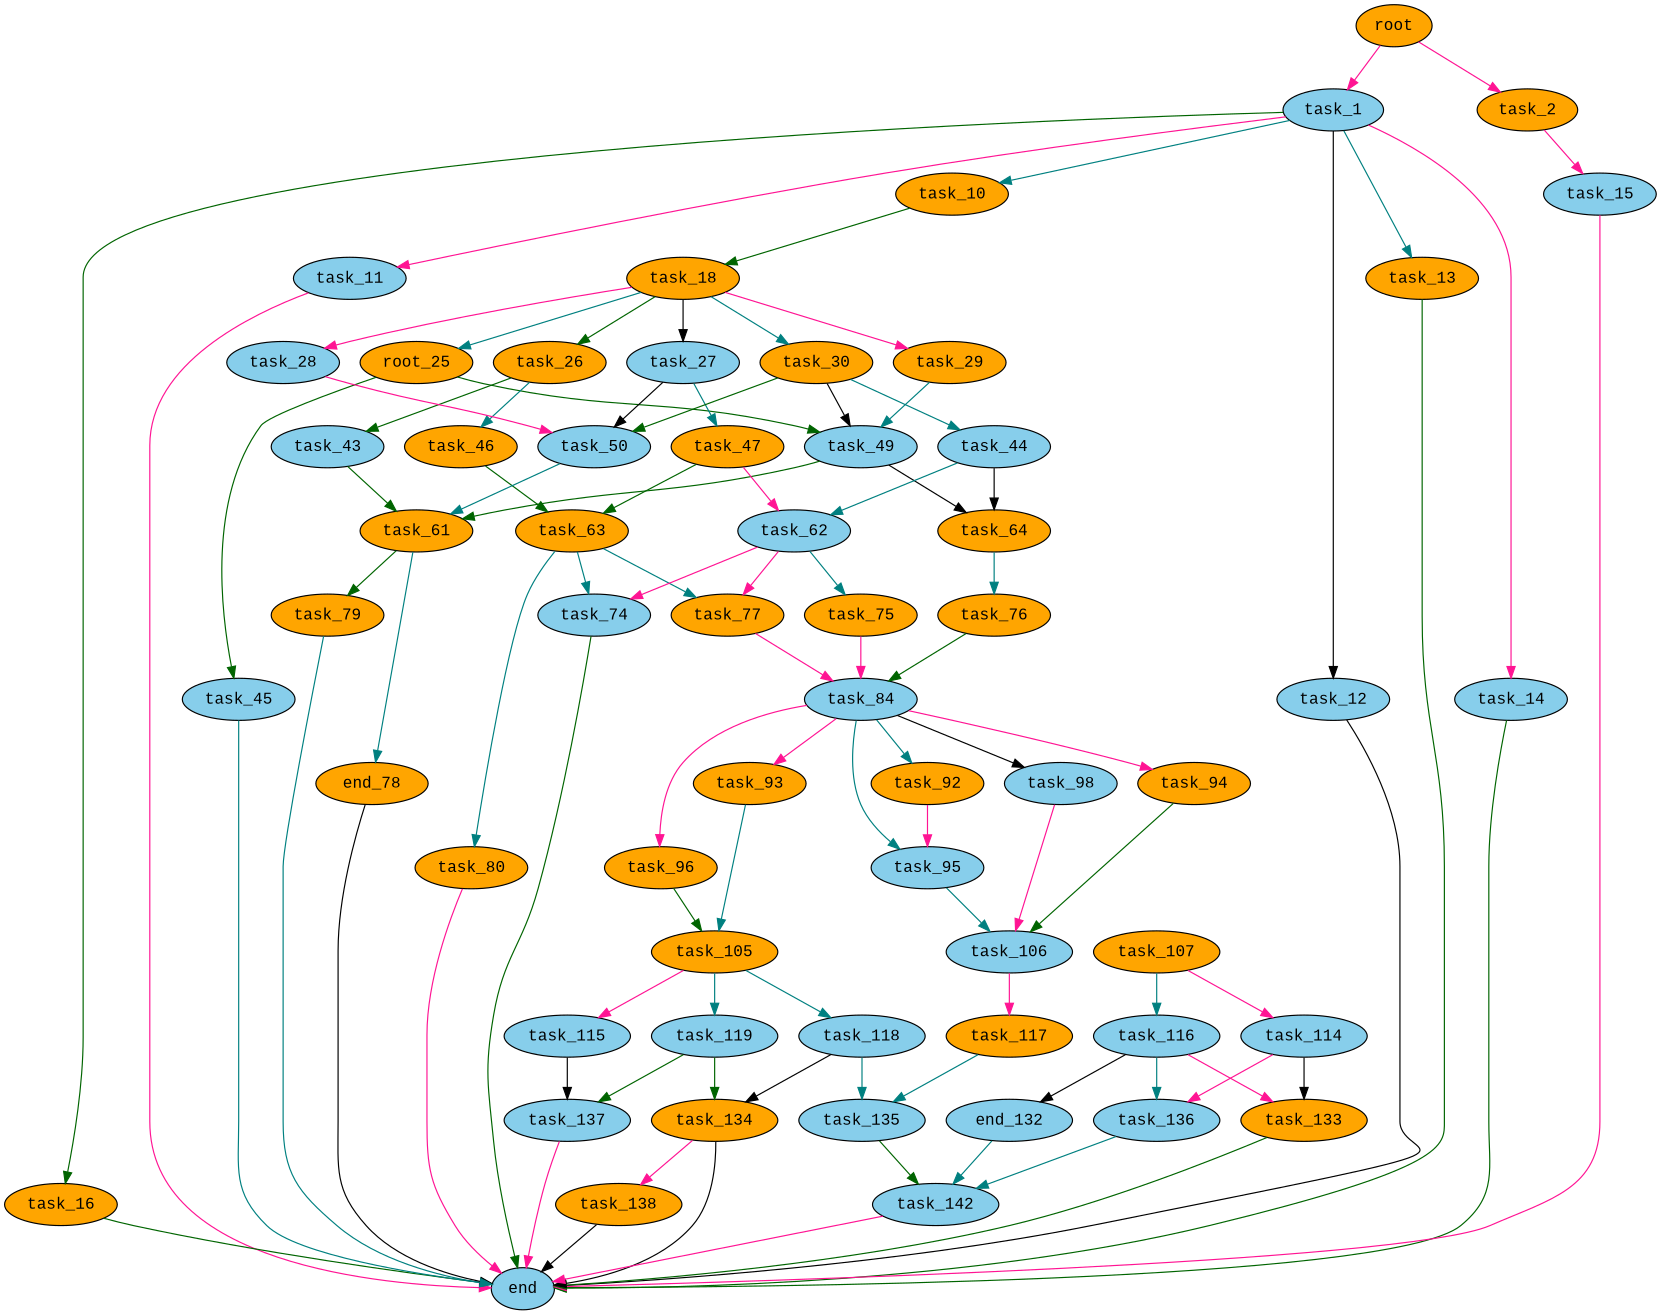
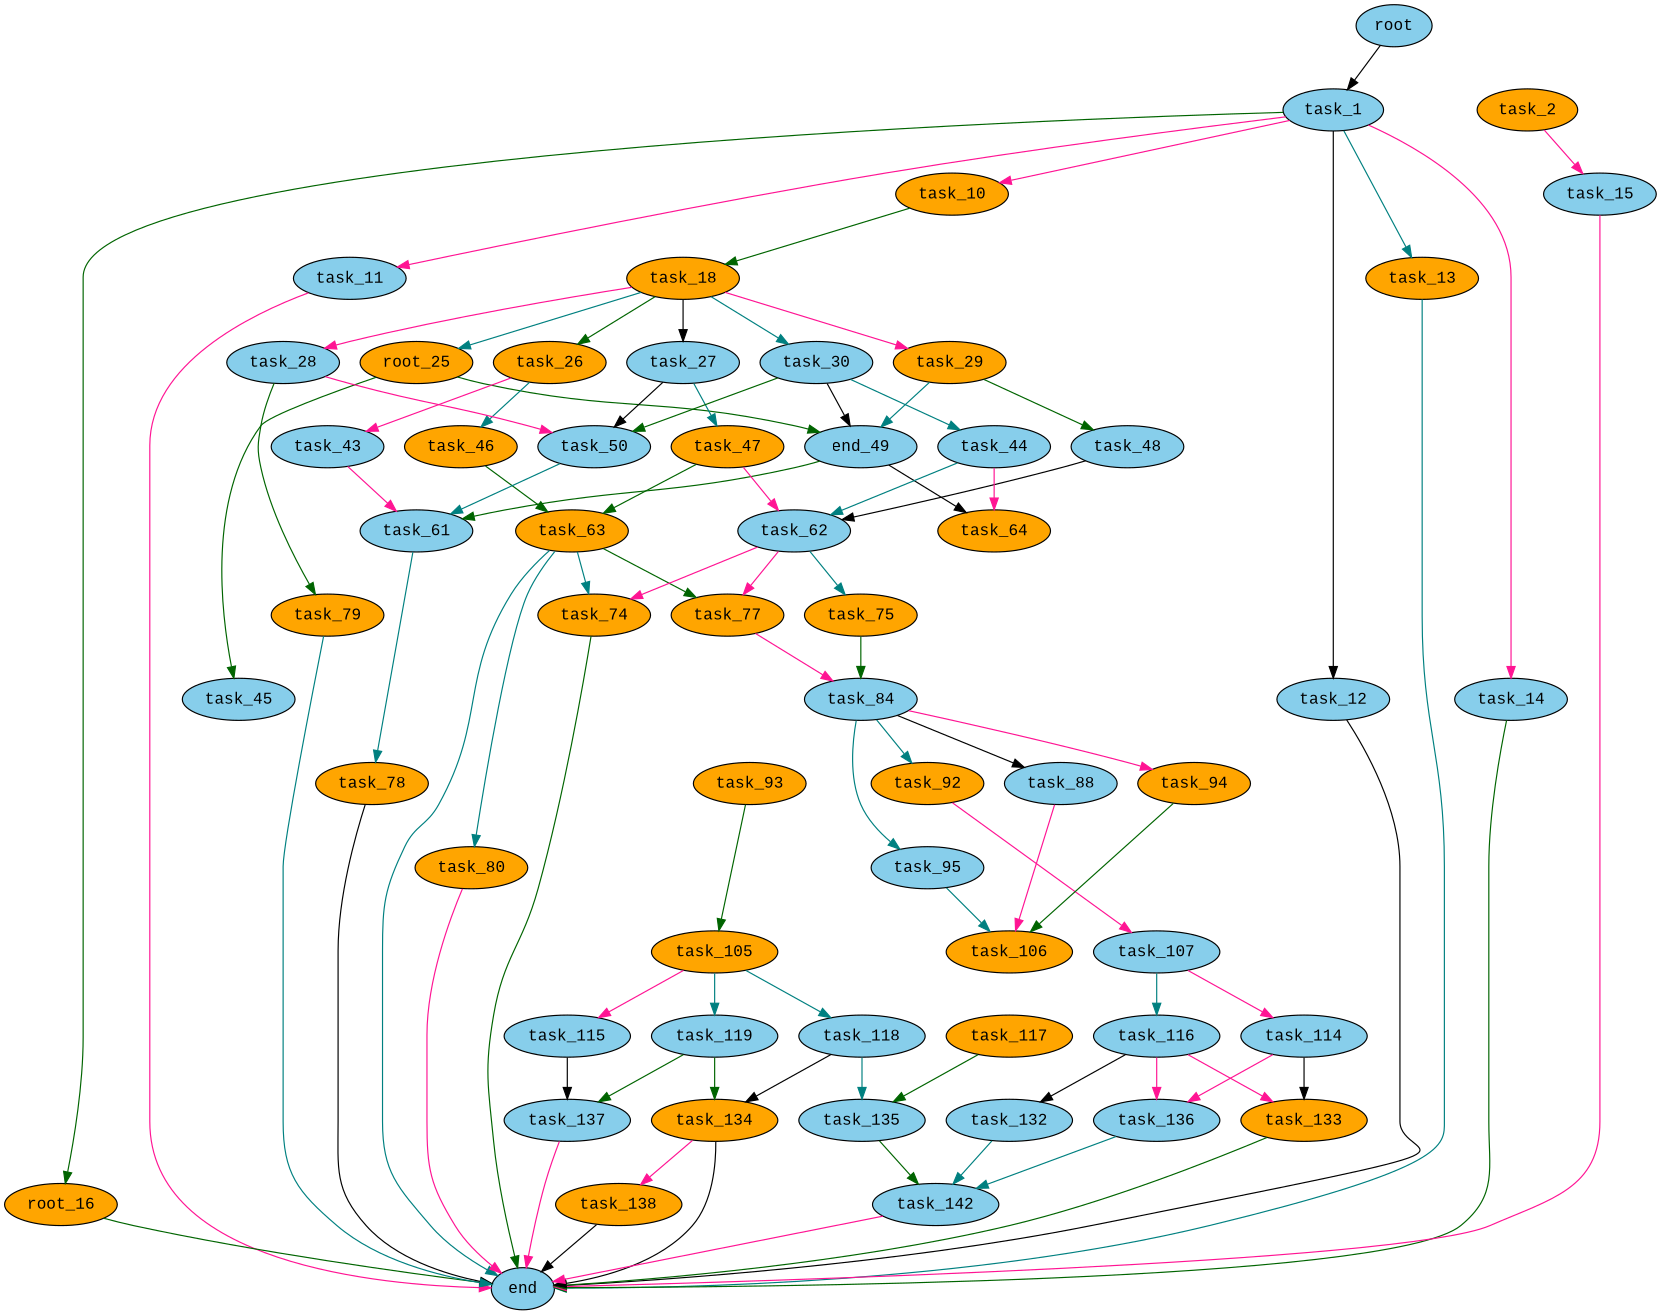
node "root": fillcolor orange -> skyblue
edge "root" -> "task_1": color deeppink -> black
edge "root" -> "task_2": removed
edge "task_1" -> "task_10": color teal -> deeppink
node "task_30": fillcolor orange -> skyblue
edge "task_26" -> "task_43": color darkgreen -> deeppink
node "task_49": label "task_49" -> "end_49"
node "task_48": added
edge "task_44" -> "task_64": color black -> deeppink
edge "task_43" -> "task_61": color darkgreen -> deeppink
node "task_61": fillcolor orange -> skyblue
edge "task_61" -> "task_79": now "task_28" -> "task_79"
edge "task_63" -> "task_77": color teal -> darkgreen
node "task_74": fillcolor skyblue -> orange
node "task_76": removed
edge "task_75" -> "task_84": color deeppink -> darkgreen
edge "task_84" -> "task_93": removed
node "end_78": label "end_78" -> "task_78"
node "task_98": label "task_98" -> "task_88"
edge "task_92" -> "task_95": now "task_92" -> "task_107"
edge "task_93" -> "task_105": color teal -> darkgreen
node "task_96": removed
node "task_106": fillcolor skyblue -> orange
node "task_107": fillcolor orange -> skyblue
edge "task_106" -> "task_117": removed
edge "task_116" -> "task_136": color teal -> deeppink
edge "task_117" -> "task_135": color teal -> darkgreen
edge "task_45" -> "end": now "task_63" -> "end"
node "end_132": label "end_132" -> "task_132"
edge "task_13" -> "end": color darkgreen -> teal
node "task_16": label "task_16" -> "root_16"
